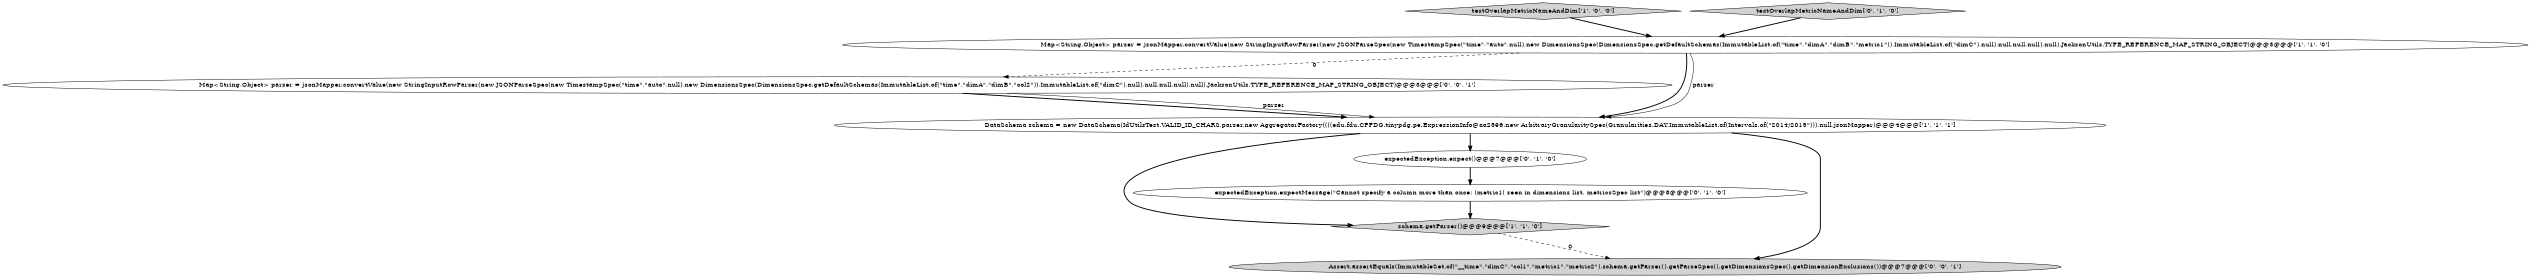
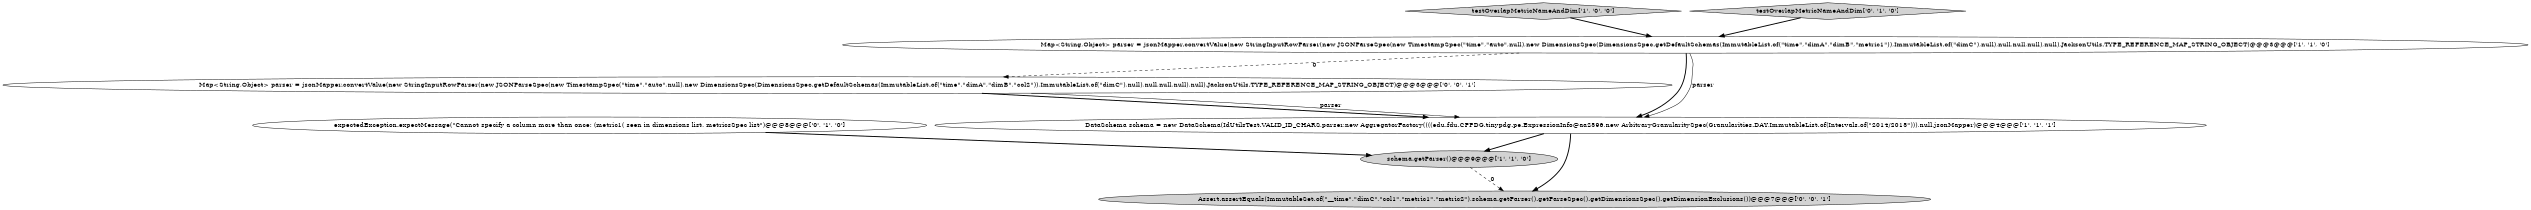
node "expectedException.expect()@@@7@@@['0', '1', '0']": removed
node "schema.getParser()@@@9@@@['1', '1', '0']": shape diamond -> ellipse
